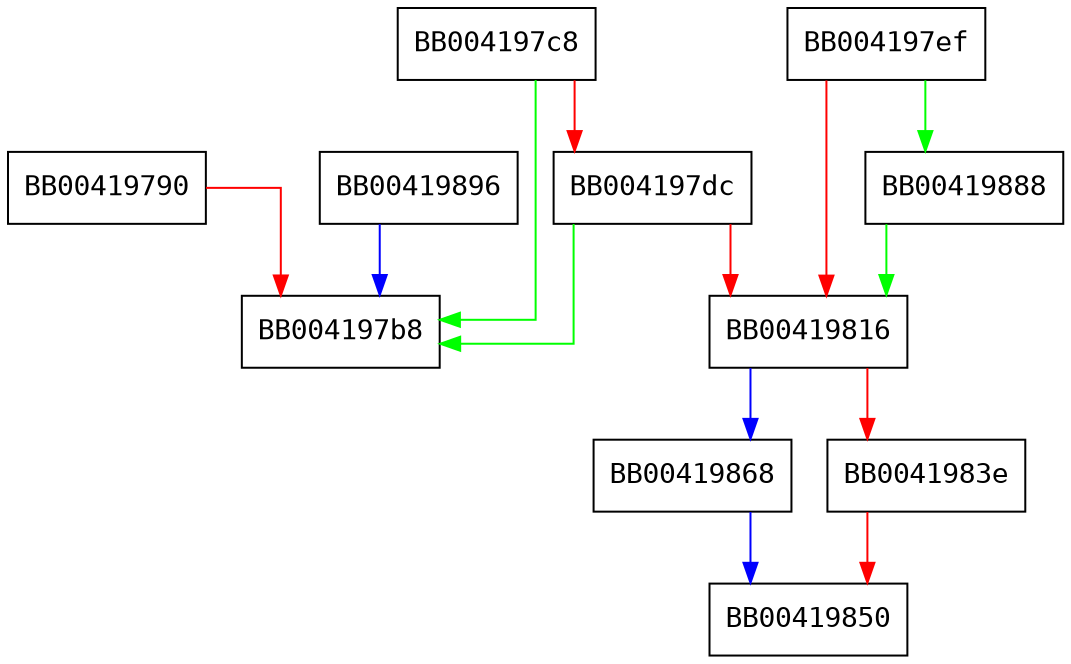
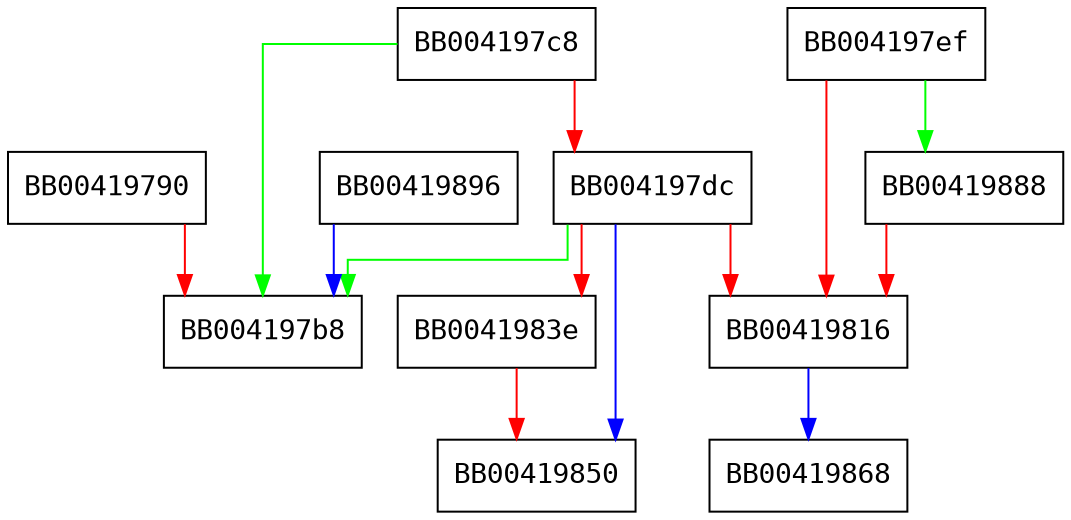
edge "BB00419888" -> "BB00419816": color green -> red
edge "BB00419816" -> "BB0041983e": now "BB004197dc" -> "BB0041983e"
edge "BB00419868" -> "BB00419850": now "BB004197dc" -> "BB00419850"
